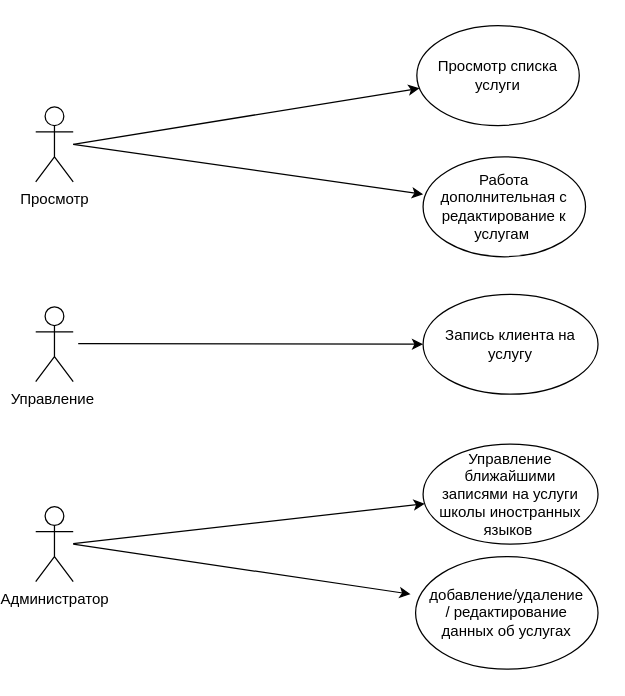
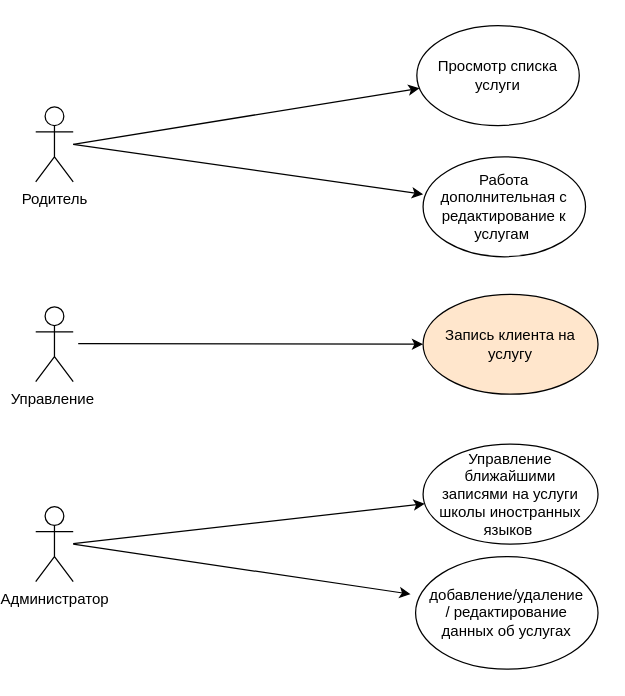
node "Просмотр": label "Просмотр" -> "Родитель"
node "Запись клиента на услугу": fillcolor #ffffff -> #ffe6cc
